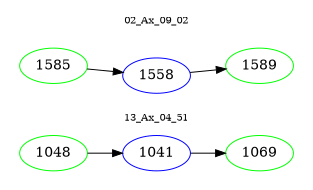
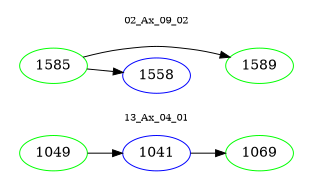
edge "1558" -> "1589": now "1585" -> "1589"
cluster "13_Ax_04_51": label "13_Ax_04_51" -> "13_Ax_04_01"
node "1048": label "1048" -> "1049"
